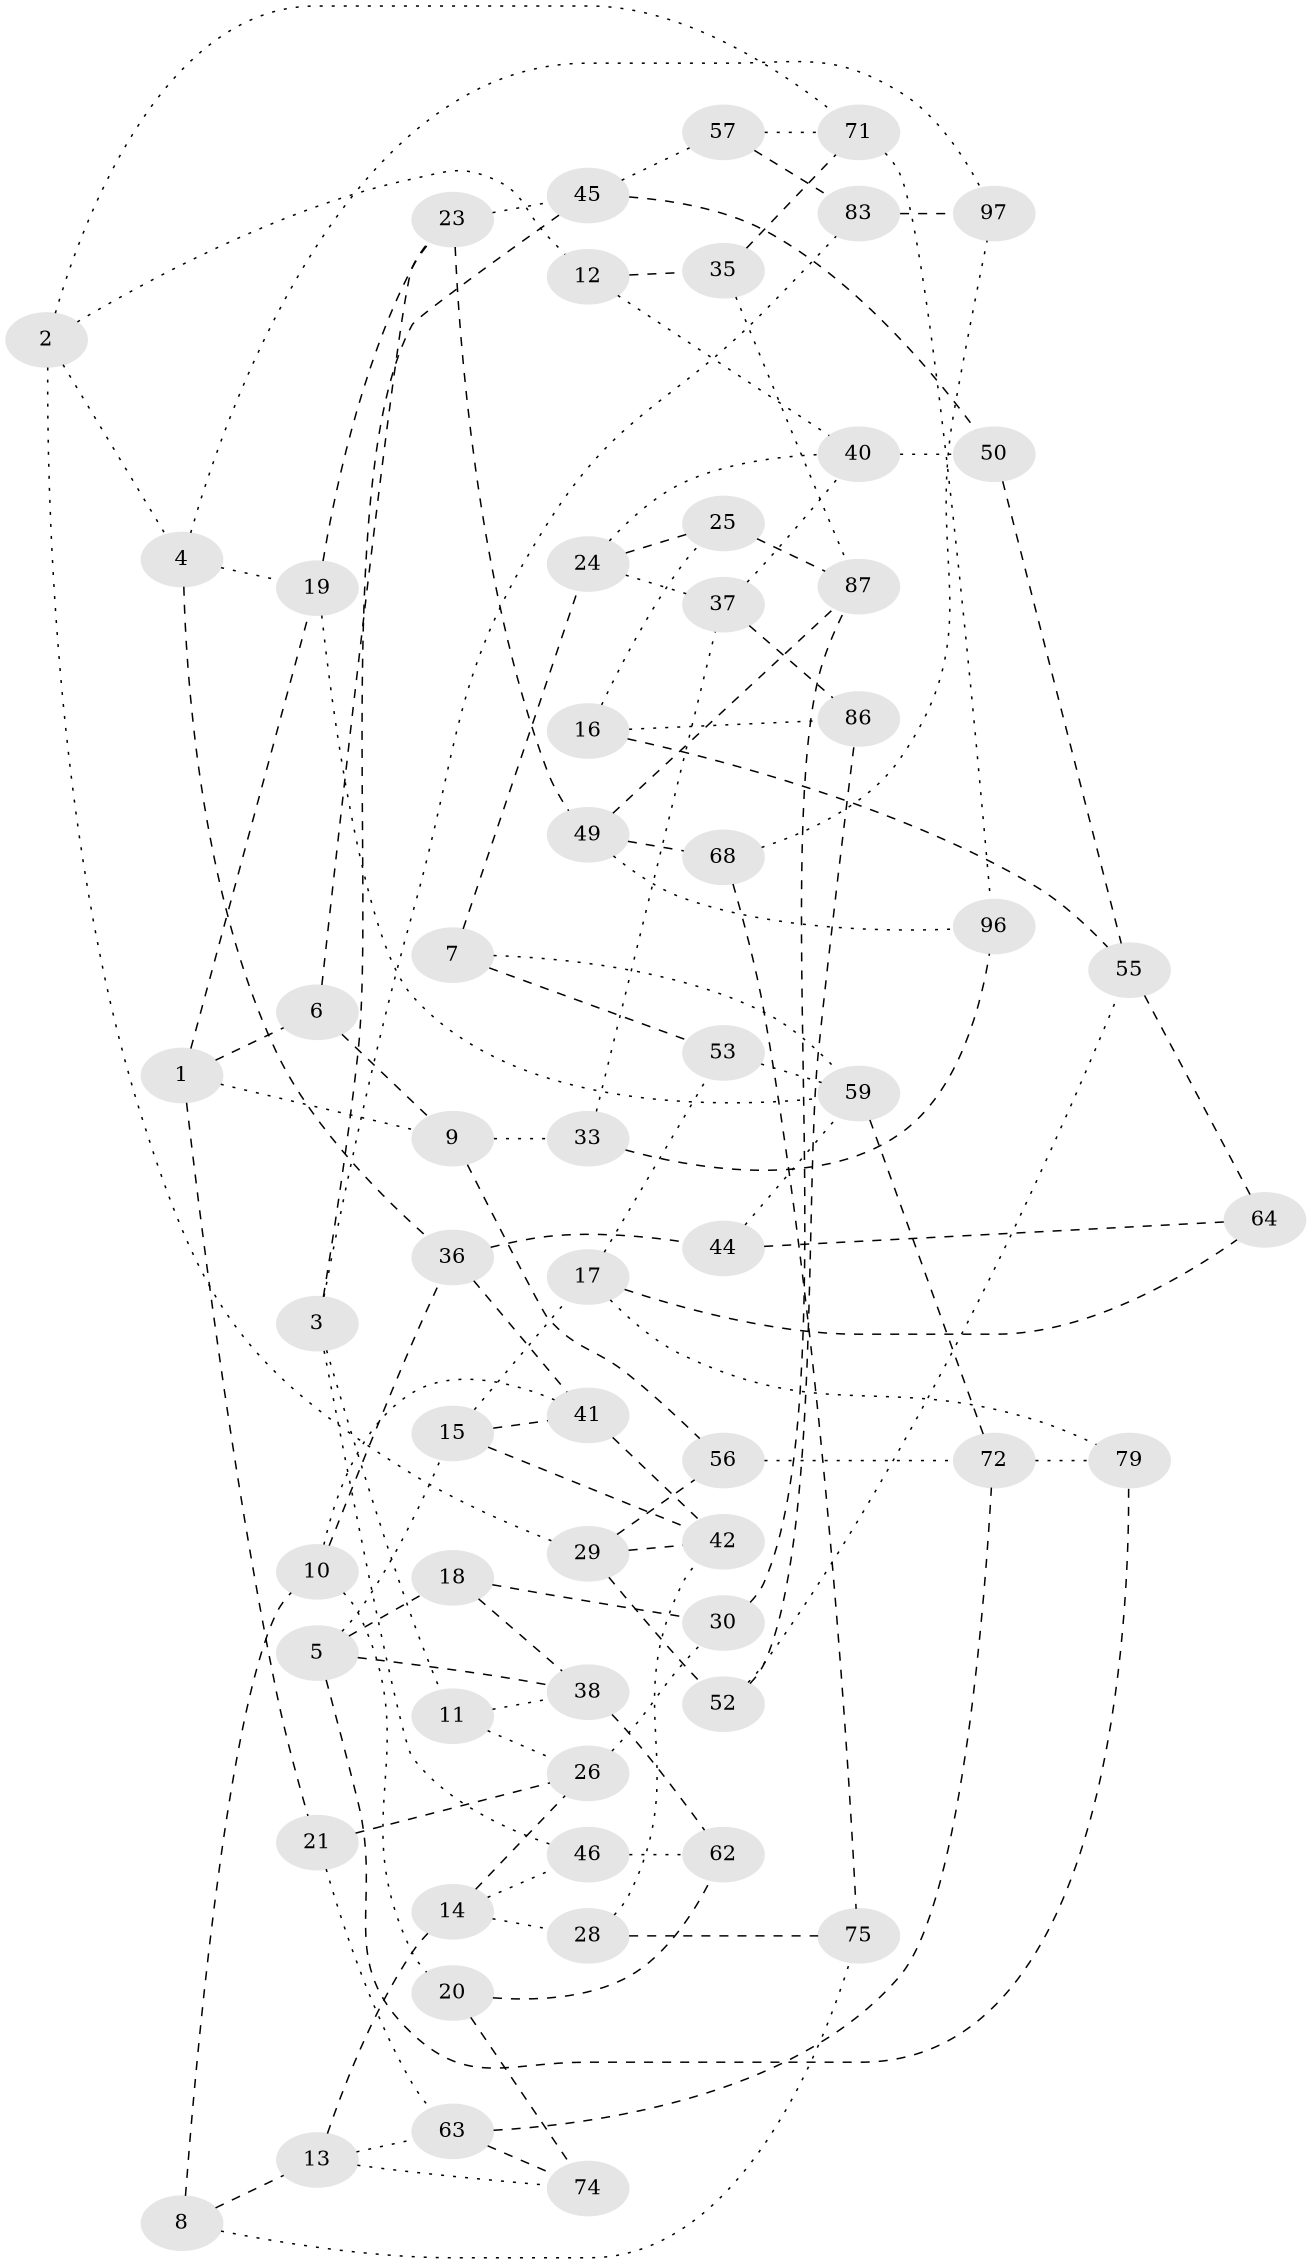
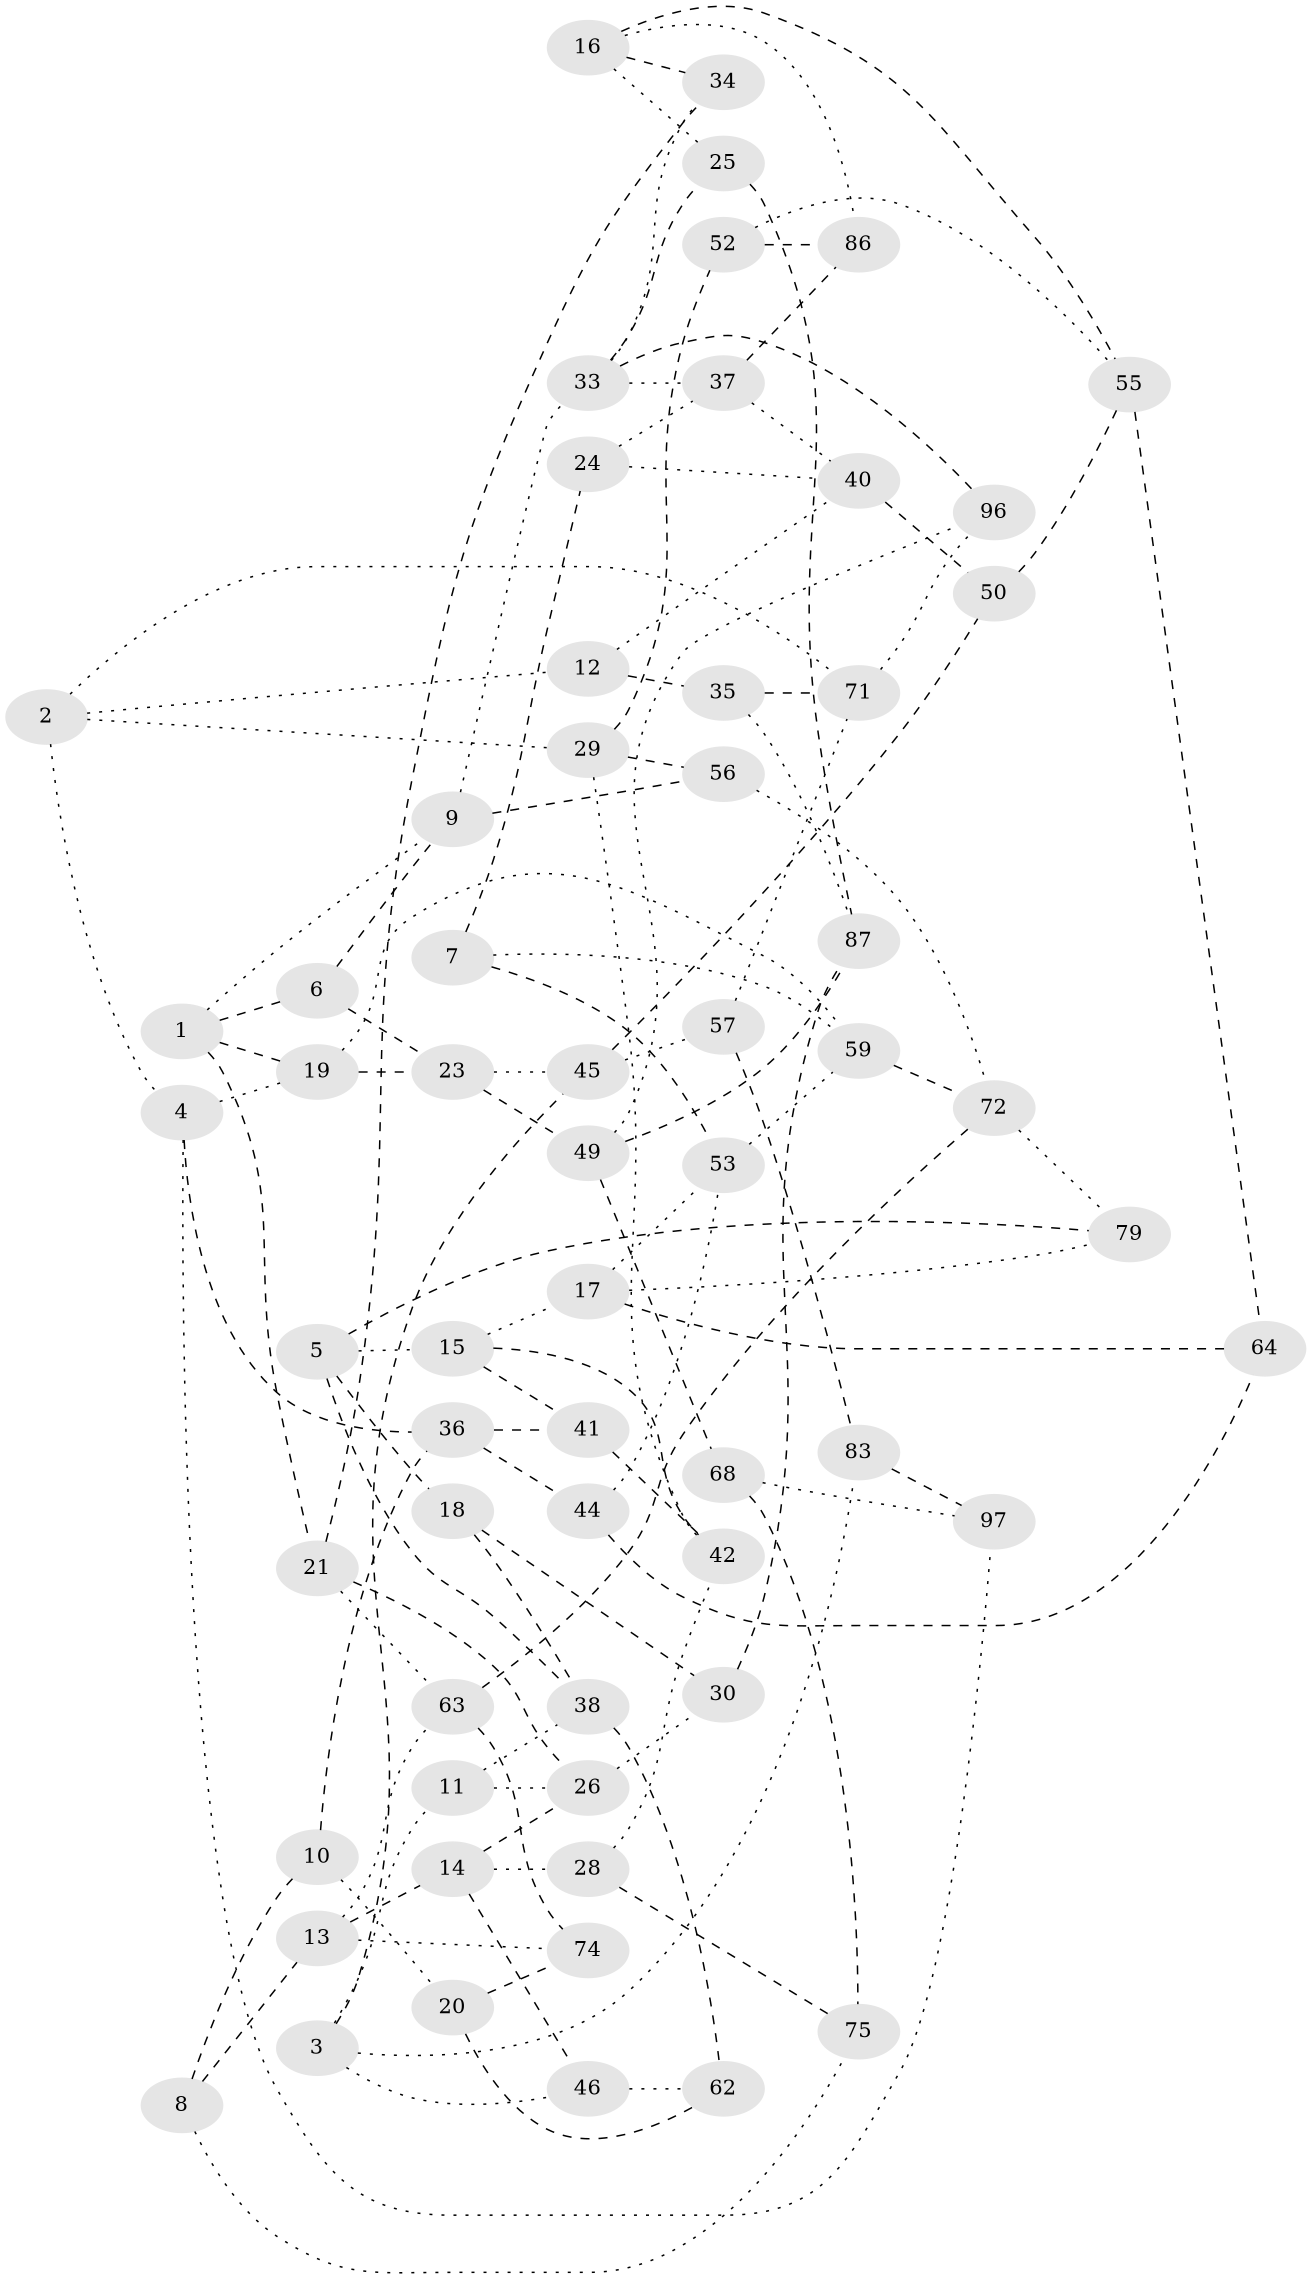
node "34": added
edge "40" -- "50": style dotted -> dashed
edge "25" -- "24": now "25" -- "33"
edge "59" -- "44": now "53" -- "44"
edge "41" -- "10": removed
edge "42" -- "29": style dashed -> dotted
edge "46" -- "14": style dotted -> dashed
